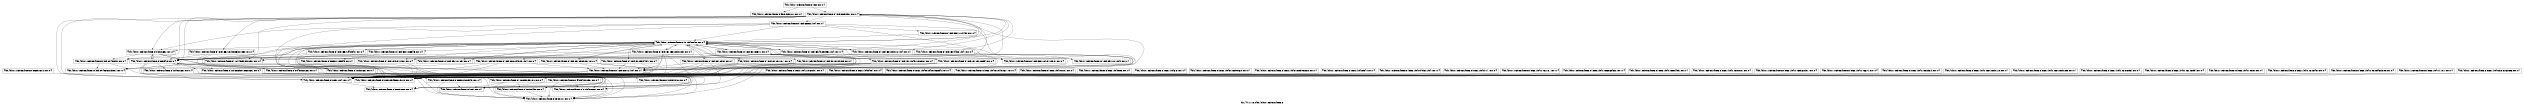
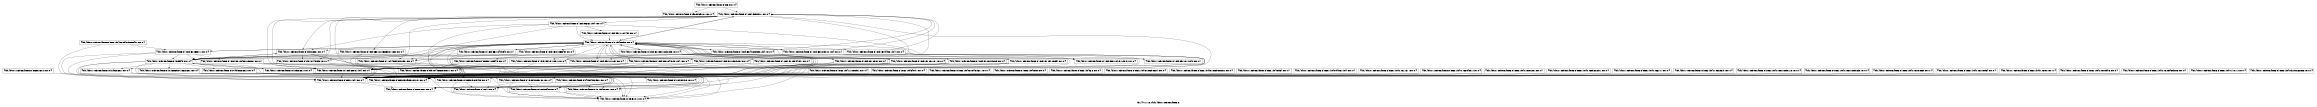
edge "{lib/libLLVMDebugInfoPDB.a(NativeSymbolEnumerator.cpp.o)}" -> "{lib/libLLVMDebugInfoPDB.a(NativeTypeEnum.cpp.o)}": now "{lib/libLLVMDebugInfoPDB.a(PDBSymbolCompilandDetails.cpp.o)}" -> "{lib/libLLVMDebugInfoPDB.a(NativeTypeEnum.cpp.o)}"
edge "{lib/libLLVMDebugInfoPDB.a(NativeExeSymbol.cpp.o)}" -> "{lib/libLLVMDebugInfoPDB.a(NativeRawSymbol.cpp.o)}": removed
node "{lib/libLLVMDebugInfoPDB.a(PDBSymbolCustom.cpp.o)}": removed
node "{lib/libLLVMDebugInfoPDB.a(PDBSymbolThunk.cpp.o)}": removed
node "{lib/libLLVMDebugInfoPDB.a(PDBSymbolTypeBaseClass.cpp.o)}": removed
